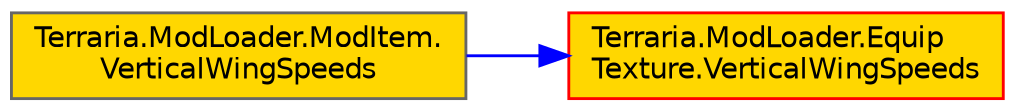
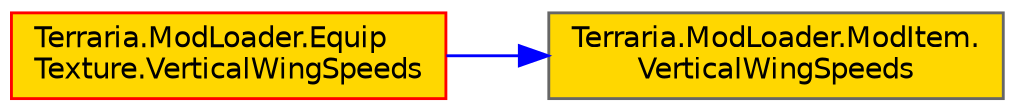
edge "Terraria.ModLoader.ModItem. VerticalWingSpeeds" -> "Terraria.ModLoader.Equip Texture.VerticalWingSpeeds": reversed
